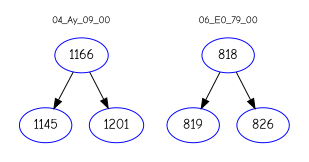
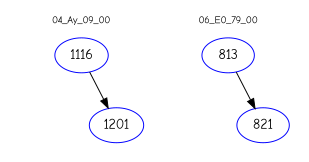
node "1166": label "1166" -> "1116"
node "818": label "818" -> "813"
node "1145": removed
node "819": removed
node "826": label "826" -> "821"
